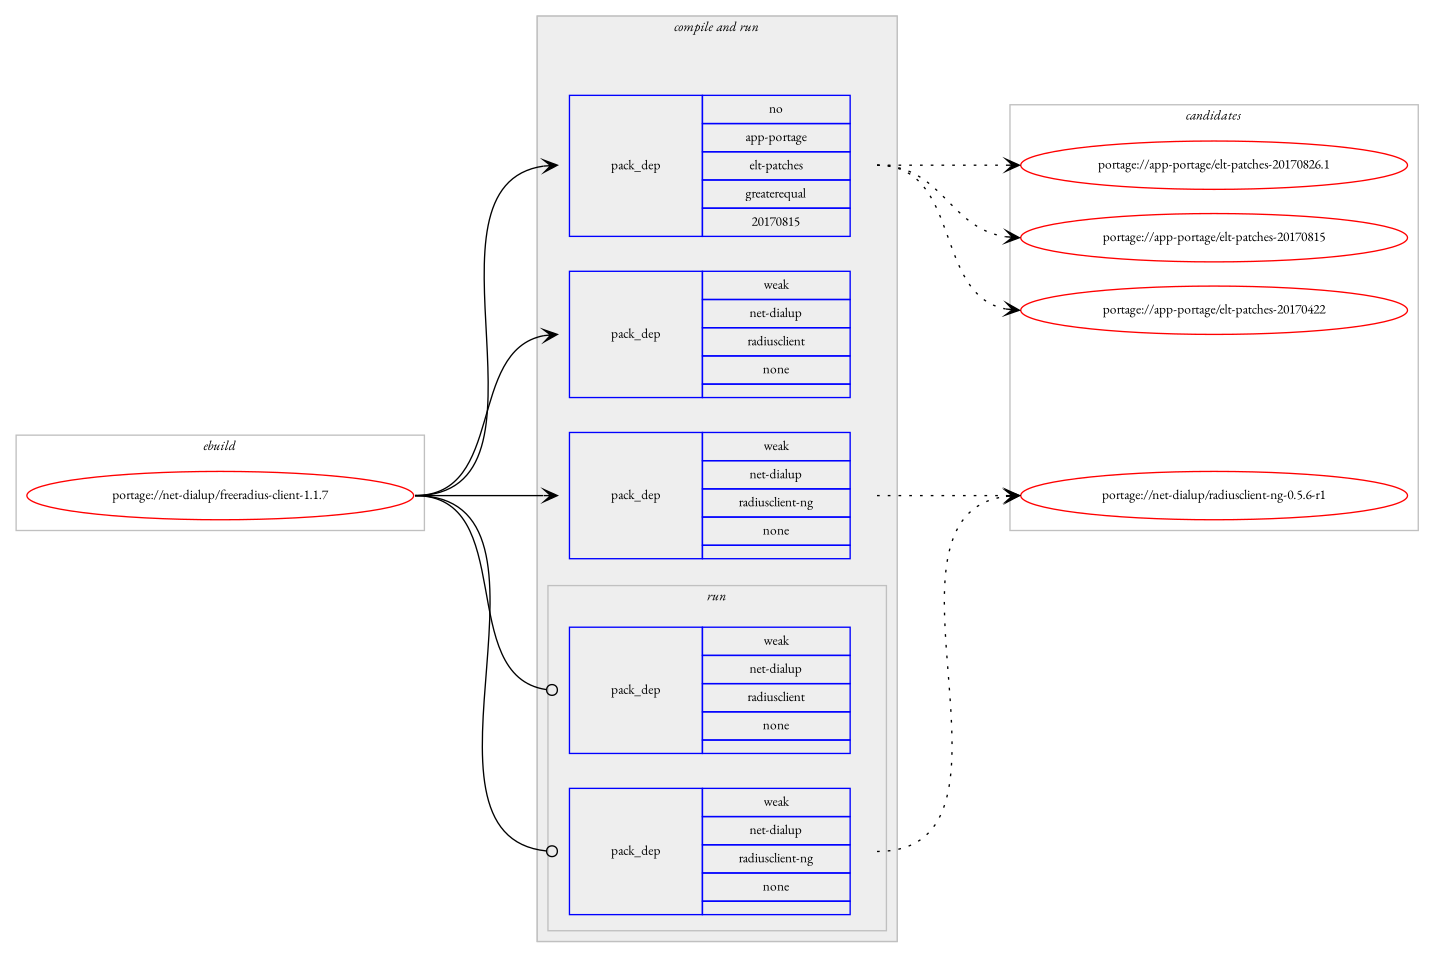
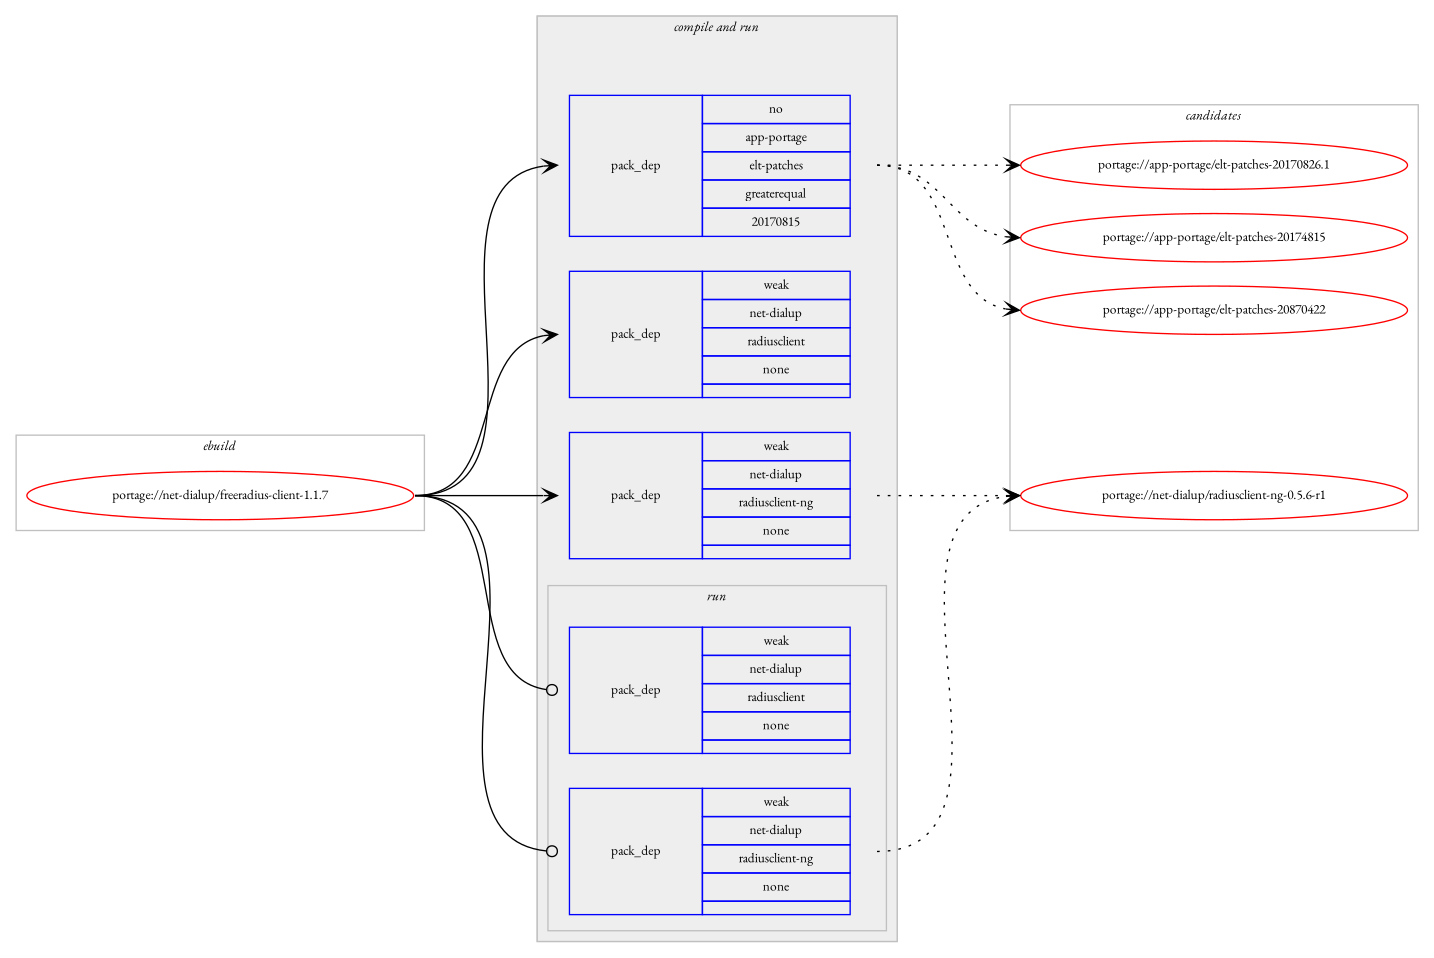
node "portage://app-portage/elt-patches-20170815": label "portage://app-portage/elt-patches-20170815" -> "portage://app-portage/elt-patches-20174815"
node "portage://app-portage/elt-patches-20170422": label "portage://app-portage/elt-patches-20170422" -> "portage://app-portage/elt-patches-20870422"
